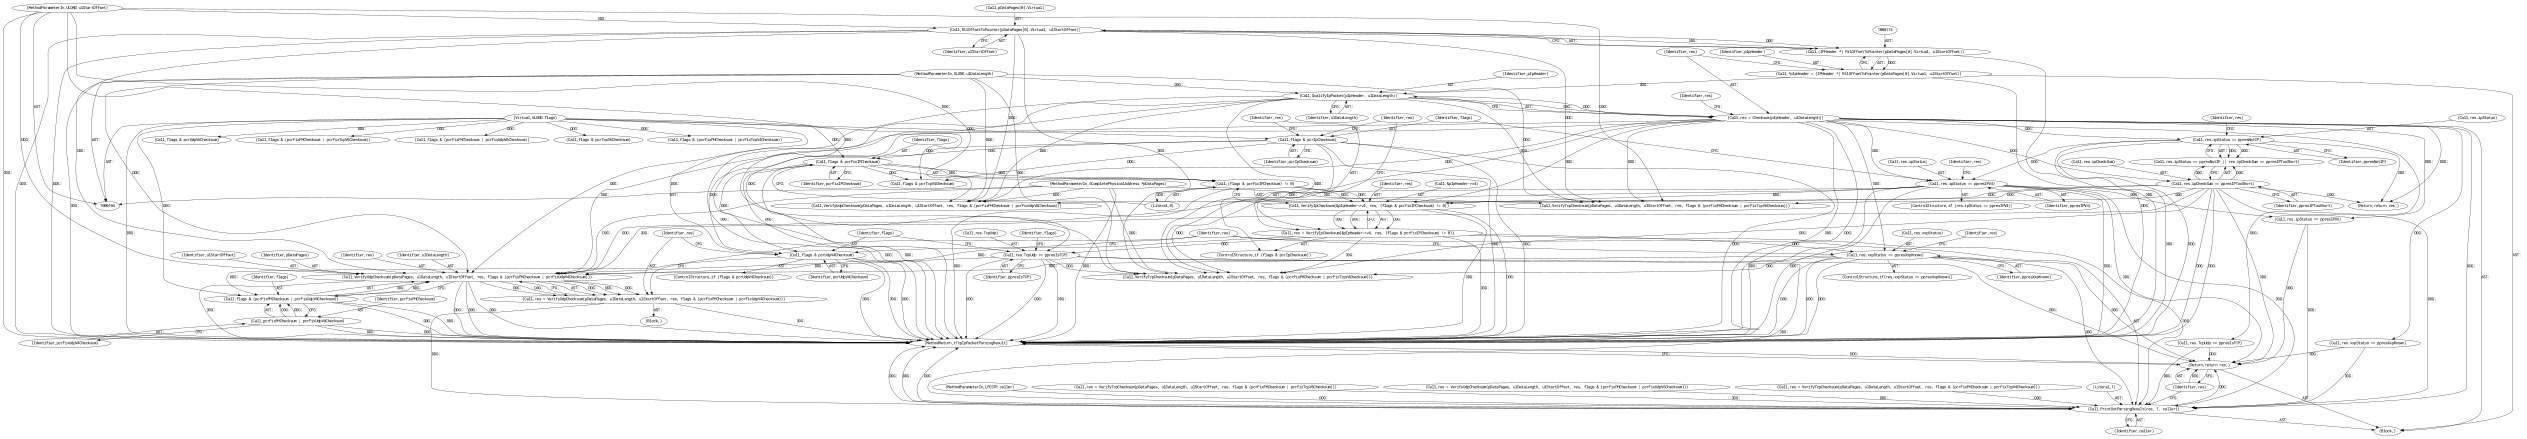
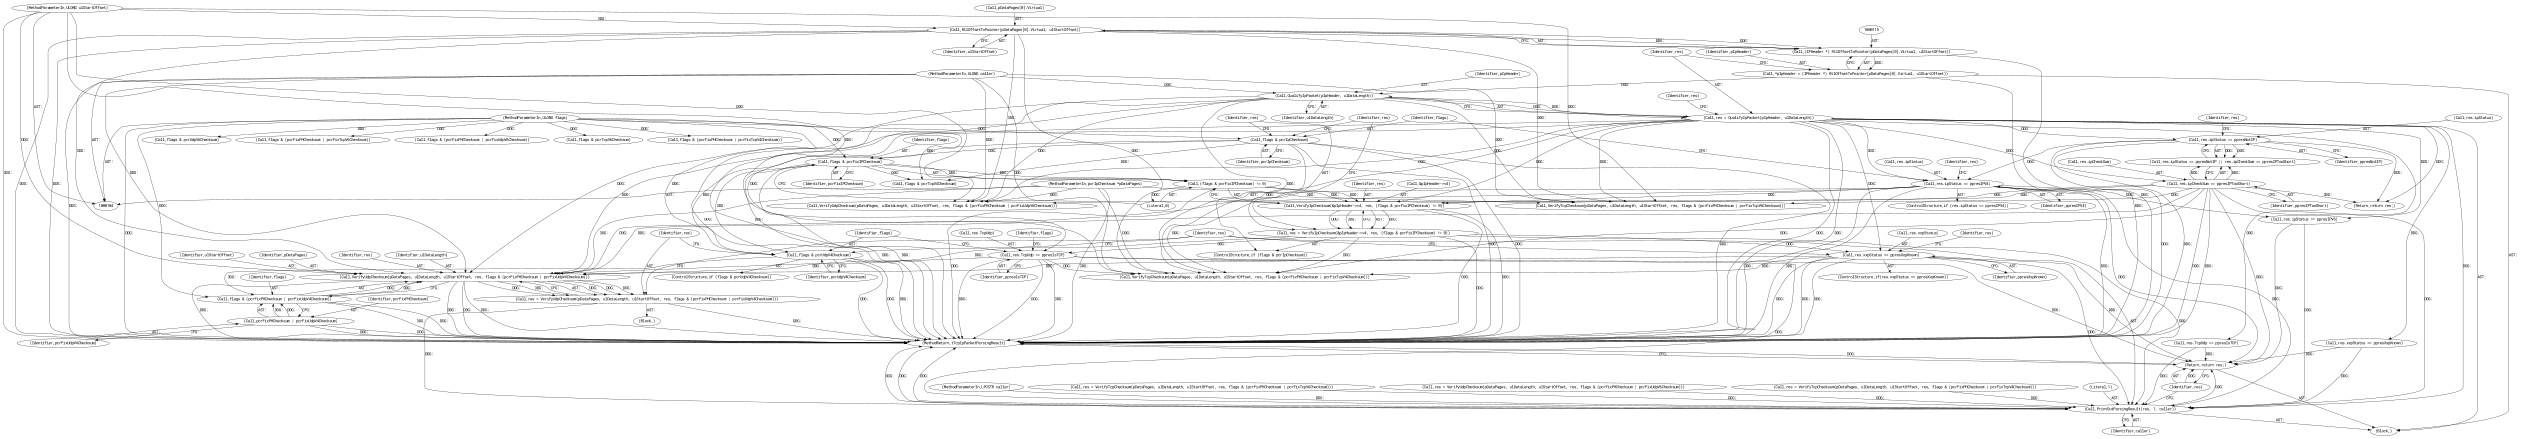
node "(MethodParameterIn,ULONG ulDataLength)": label "(MethodParameterIn,ULONG ulDataLength)" -> "(MethodParameterIn,ULONG caller)"
node "(Virtual,ULONG flags)": label "(Virtual,ULONG flags)" -> "(MethodParameterIn,ULONG flags)"
node "(Call,res = Checksum(pIpHeader, ulDataLength))": label "(Call,res = Checksum(pIpHeader, ulDataLength))" -> "(Call,res = QualifyIpPacket(pIpHeader, ulDataLength))"
node "(MethodParameterIn,tCompletePhysicalAddress *pDataPages)": label "(MethodParameterIn,tCompletePhysicalAddress *pDataPages)" -> "(MethodParameterIn,pcrIpChecksum *pDataPages)"
edge "(Identifier,pcrUdpV4Checksum)" -> "(Call,flags & pcrUdpV4Checksum)": label "AST: " -> "CFG: "
